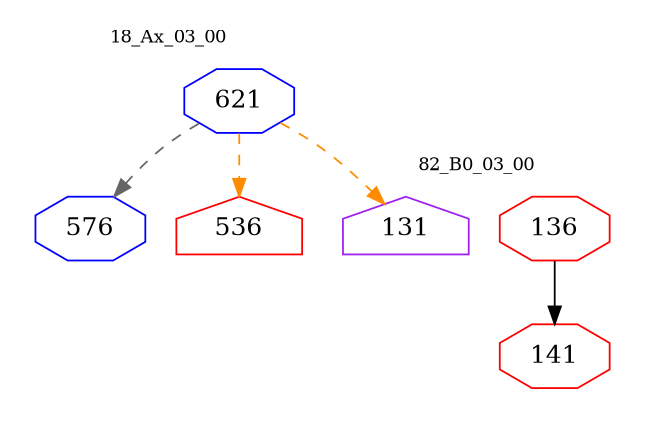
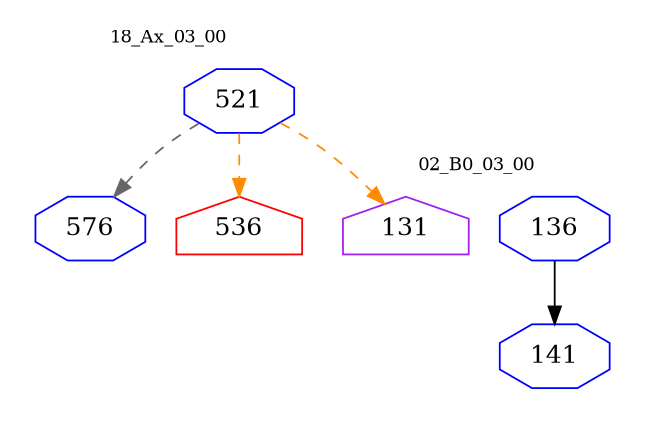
node "621": label "621" -> "521"
cluster "82_B0_03_00": label "82_B0_03_00" -> "02_B0_03_00"
node "136": color red -> blue
node "141": color red -> blue
